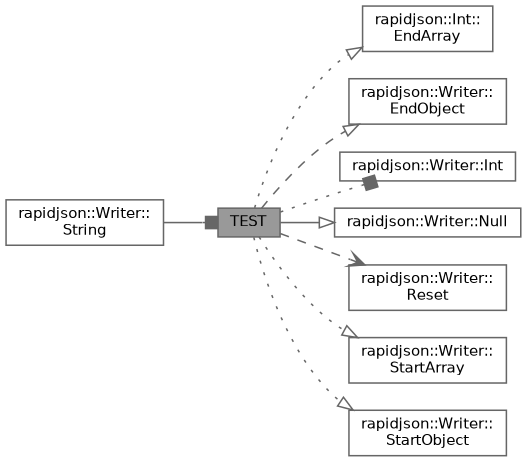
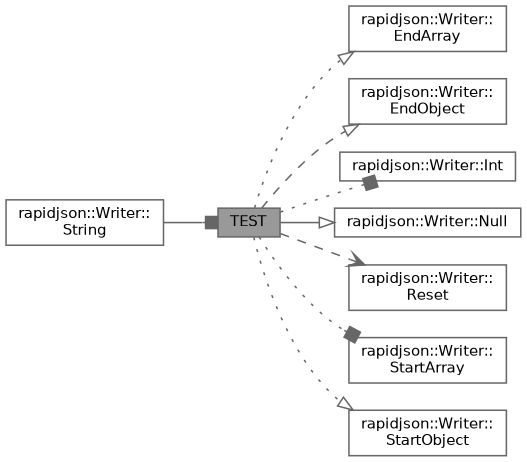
node "rapidjson::Int:: EndArray": label "rapidjson::Int:: EndArray" -> "rapidjson::Writer:: EndArray"
edge "TEST" -> "rapidjson::Writer:: StartArray": arrowhead onormal -> box
